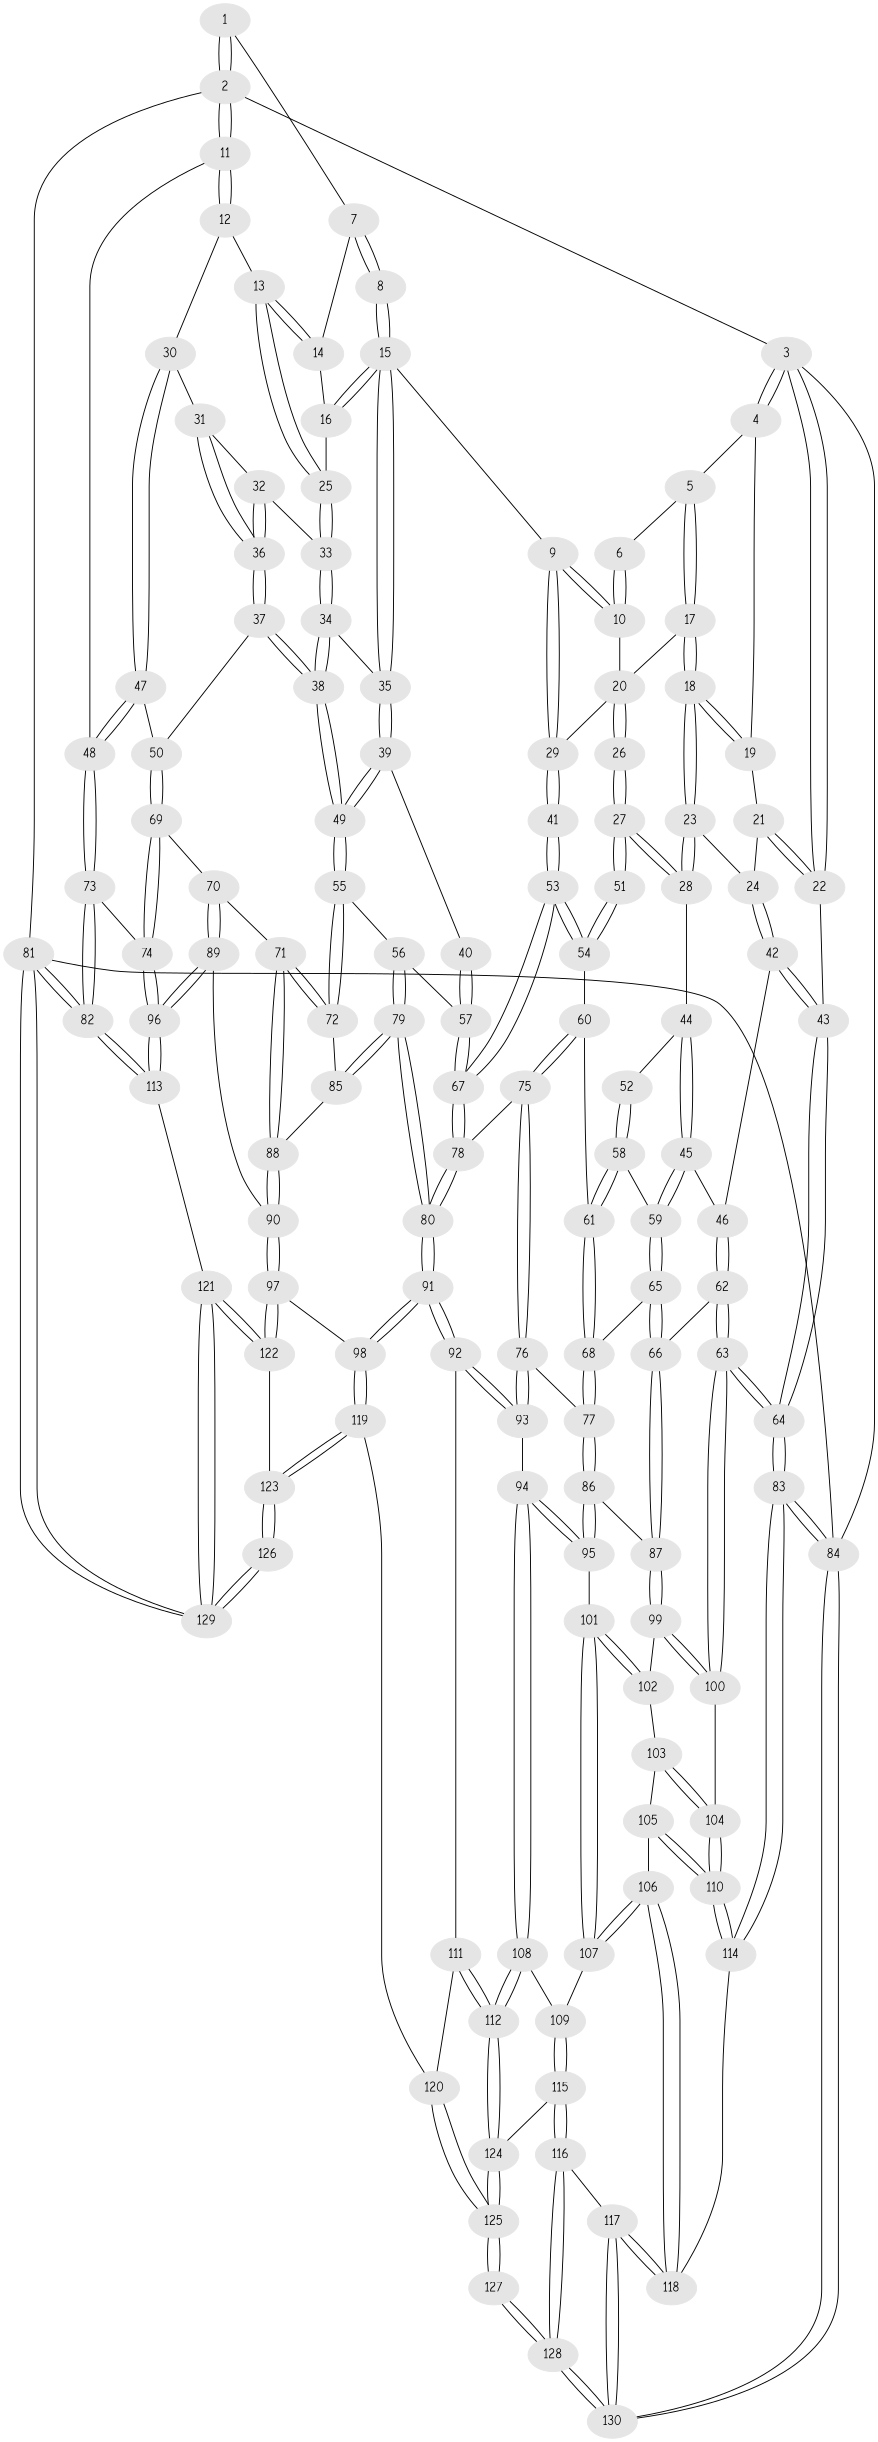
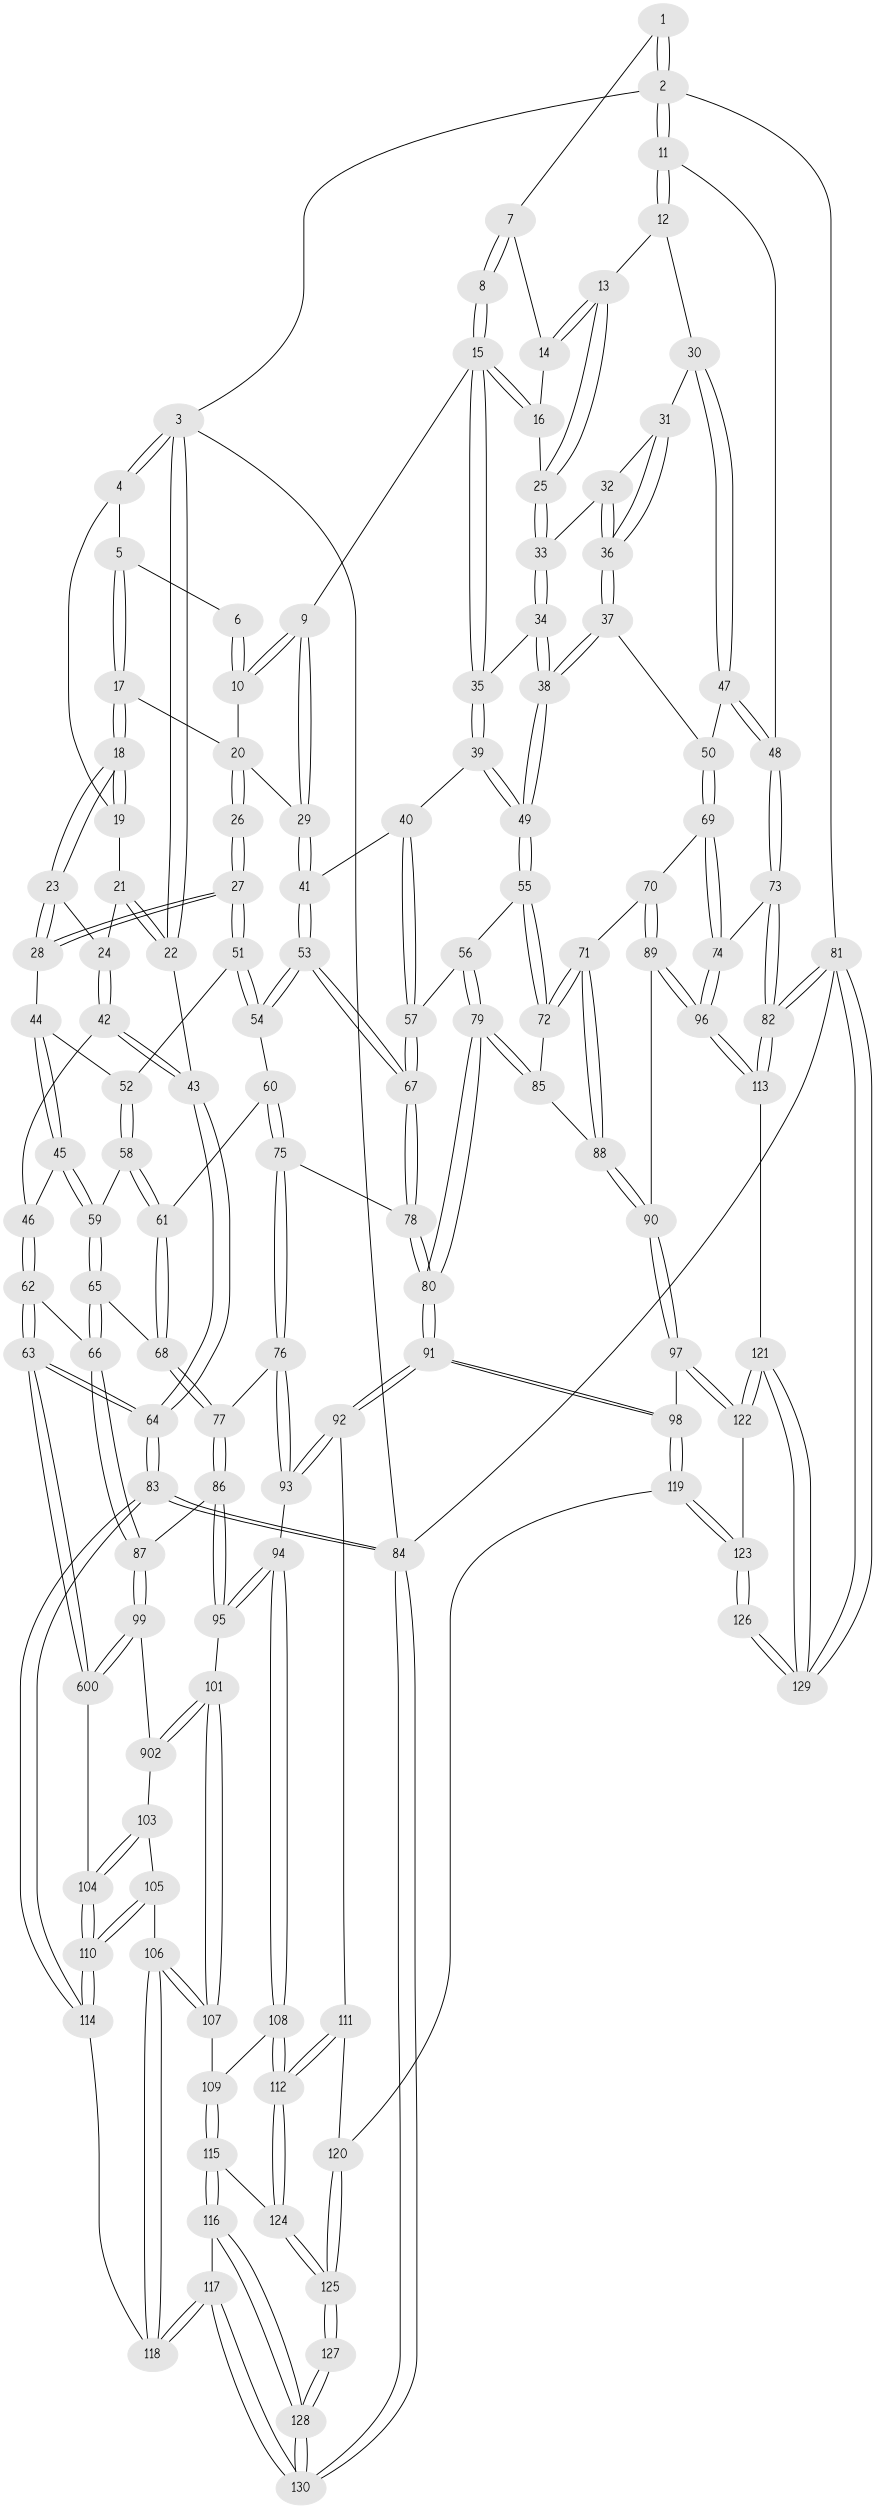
edge "40" -- "41": added
edge "51" -- "52": added
node "102": label "102" -> "902"
node "100": label "100" -> "600"
